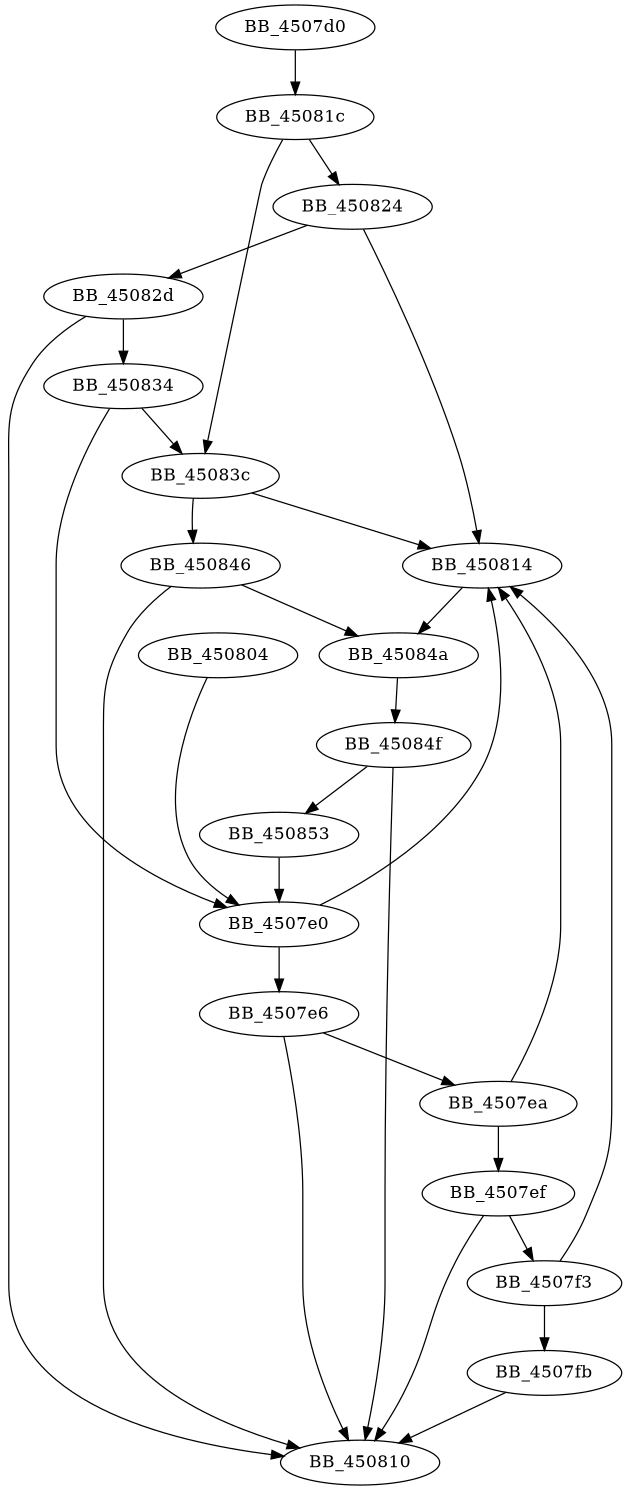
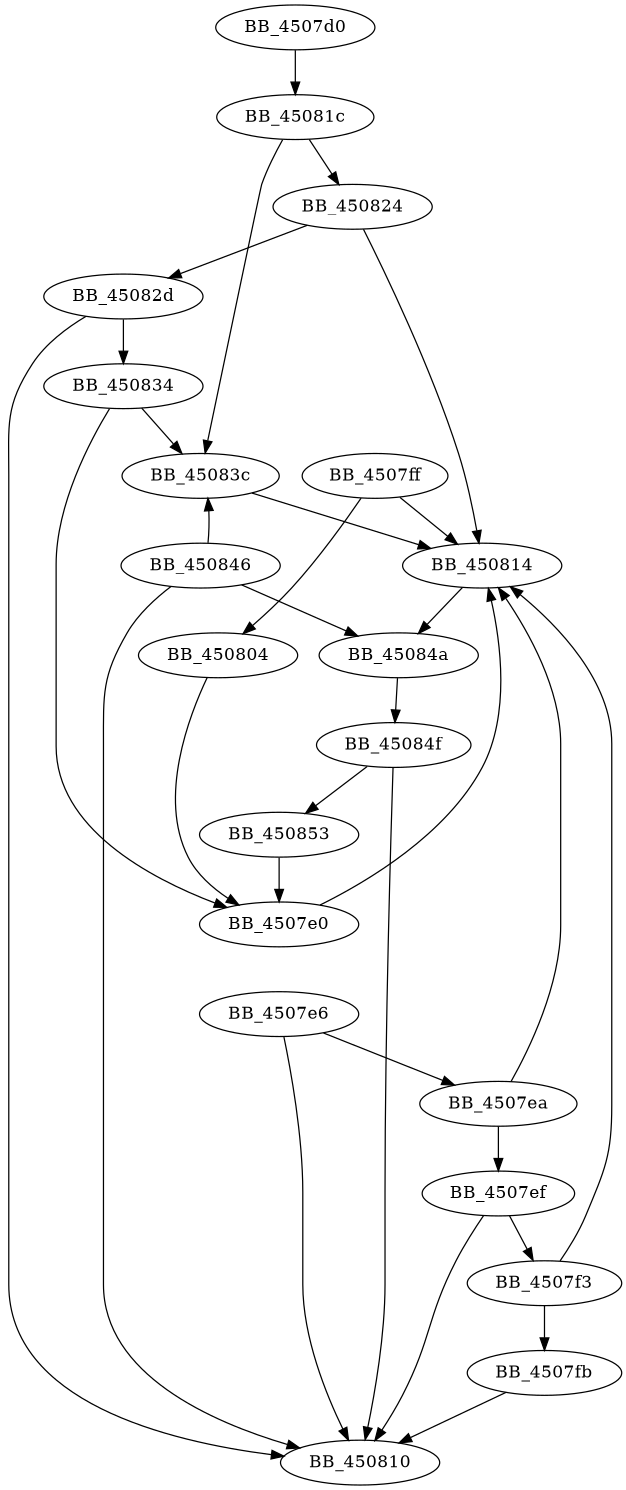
node "BB_4507ff": added
edge "BB_45083c" -> "BB_450846": reversed
edge "BB_4507e0" -> "BB_4507e6": removed
